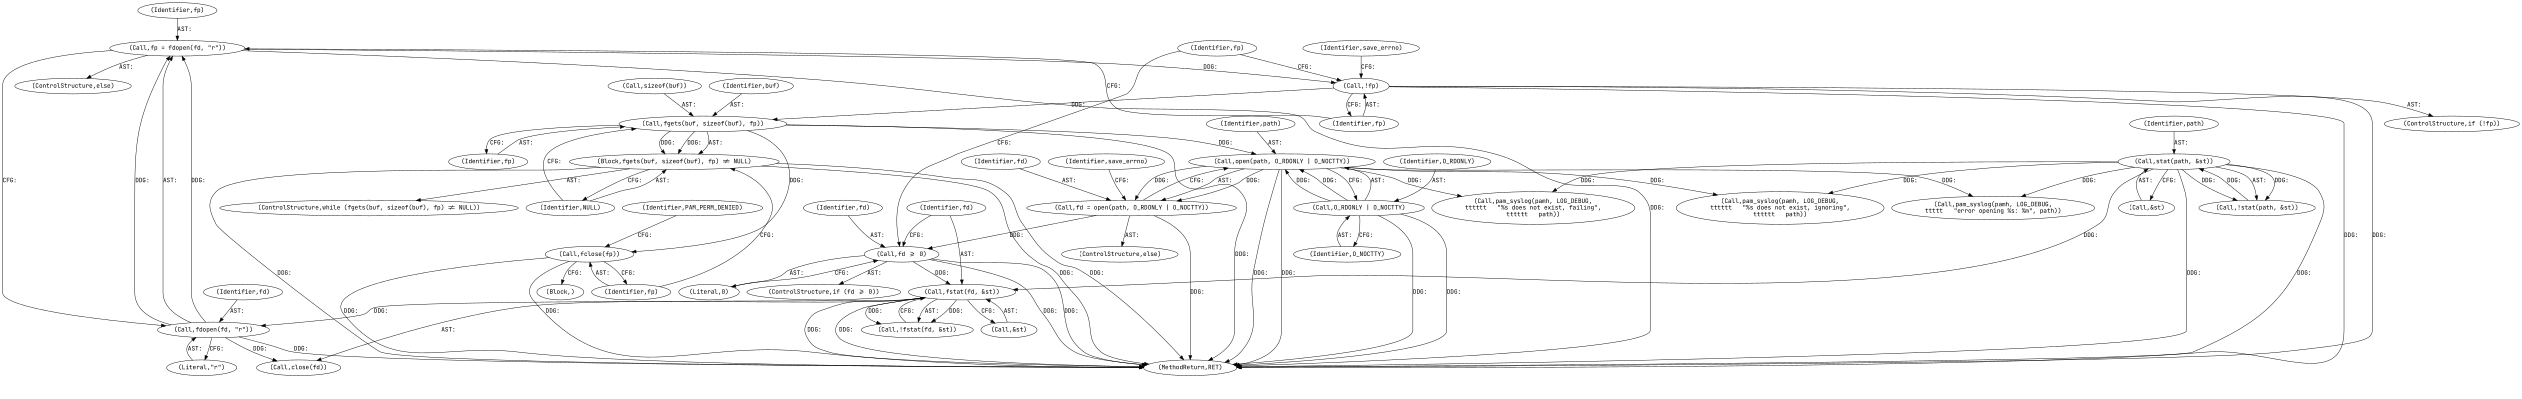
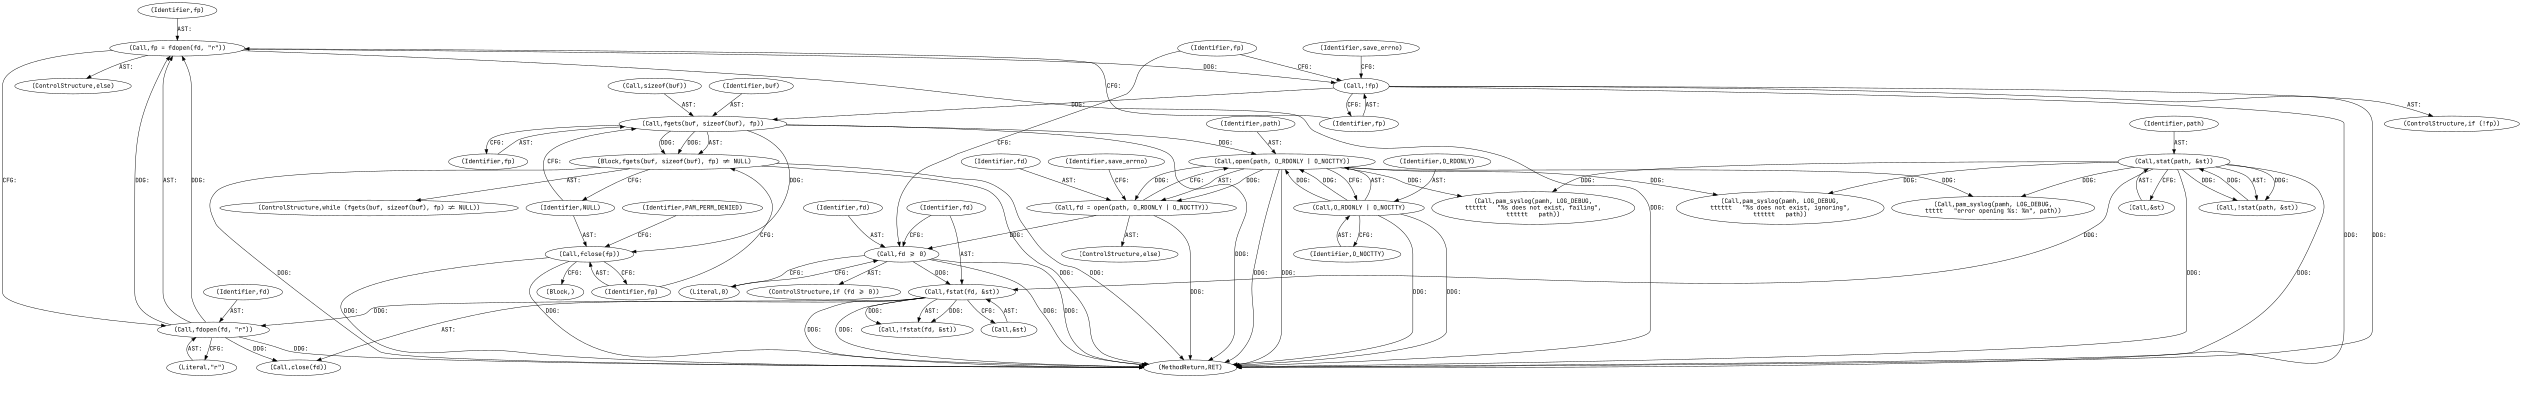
edge "(Identifier,NULL)" -> "(Block,fgets(buf, sizeof(buf), fp) != NULL)": now "(Identifier,NULL)" -> "(Call,fclose(fp))"
edge "(Call,fd >= 0)" -> "(Literal,0)": label "AST: " -> "CFG: "
edge "(Call,!fstat(fd, &st))" -> "(Call,fstat(fd, &st))": removed, label "CFG:"
